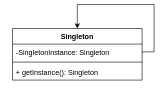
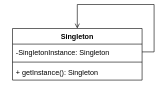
edge "-SingletonInstance: Singleton" -> "Singleton": arrowhead classic -> open
